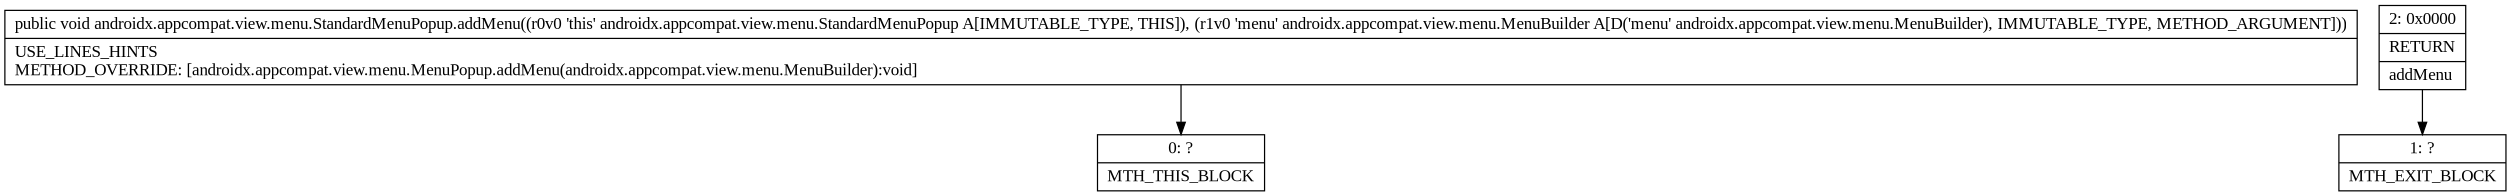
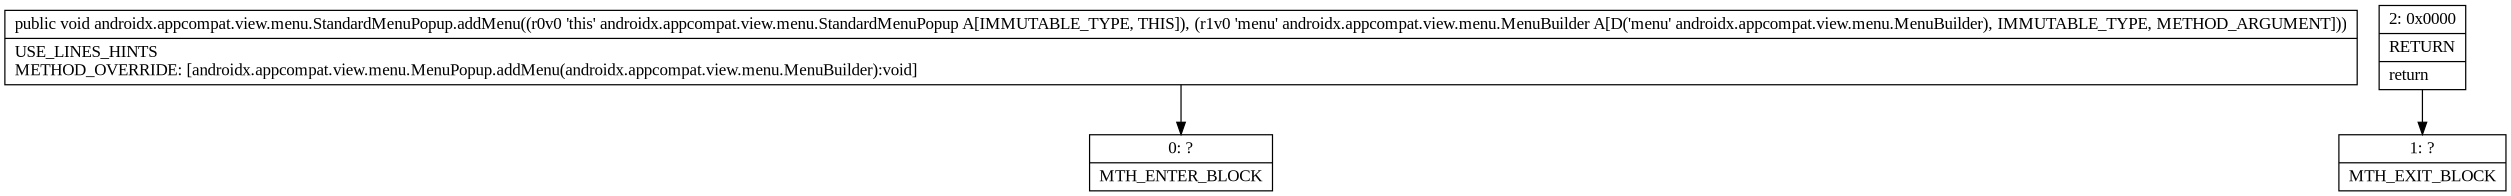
node "2: 0x0000": text "addMenu" -> "return"
node "0: ?": text "MTH_THIS_BLOCK" -> "MTH_ENTER_BLOCK"
